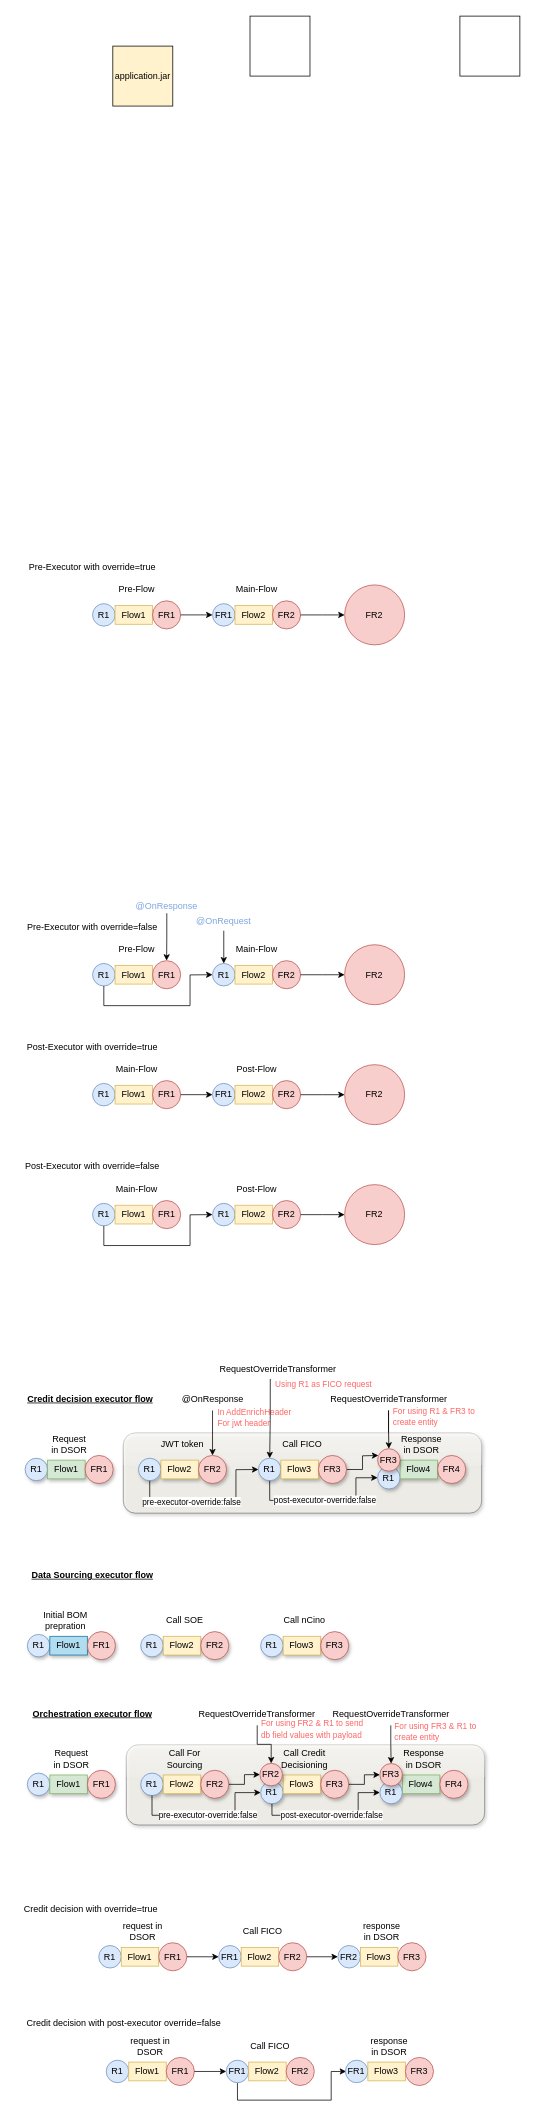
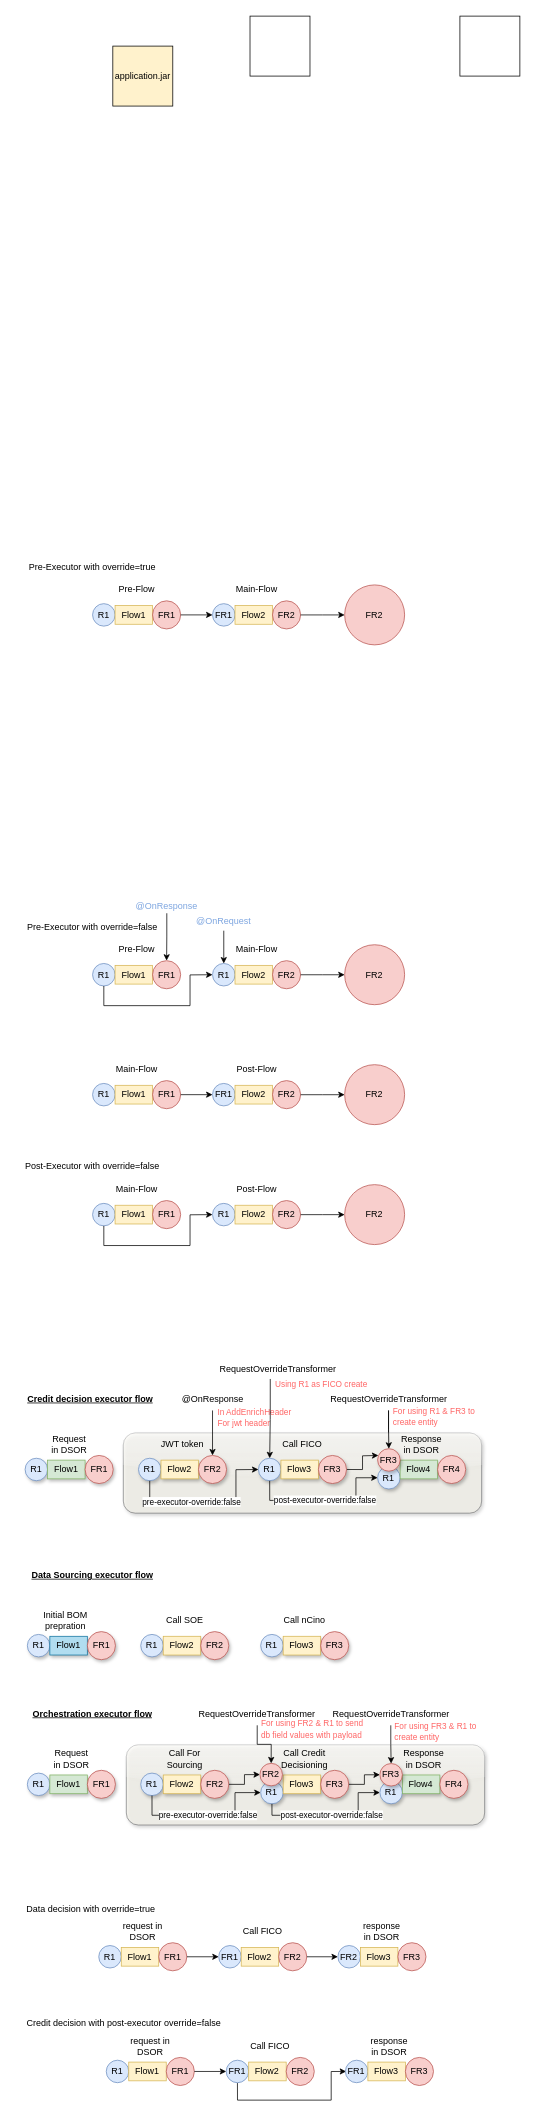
node "Post-Executor with override=true": removed
node "Using R1 as FICO request": label "Using R1 as FICO request" -> "Using R1 as FICO create"
node "Credit decision with override=true": label "Credit decision with override=true" -> "Data decision with override=true"
